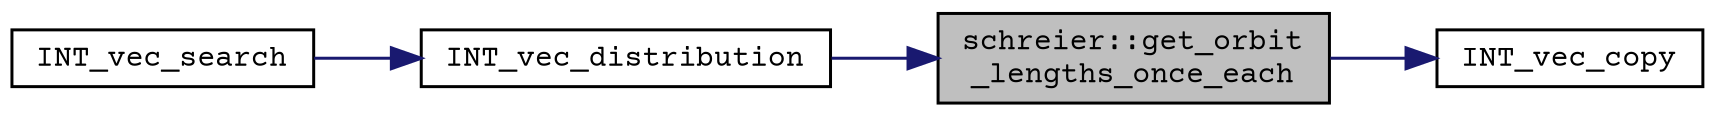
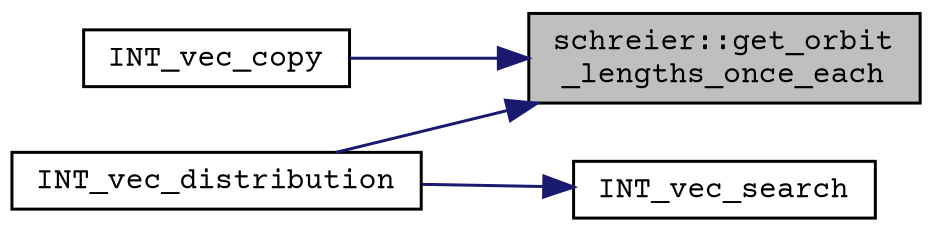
edge "INT_vec_search" -> "INT_vec_distribution": reversed
edge "schreier::get_orbit _lengths_once_each" -> "INT_vec_copy": reversed
